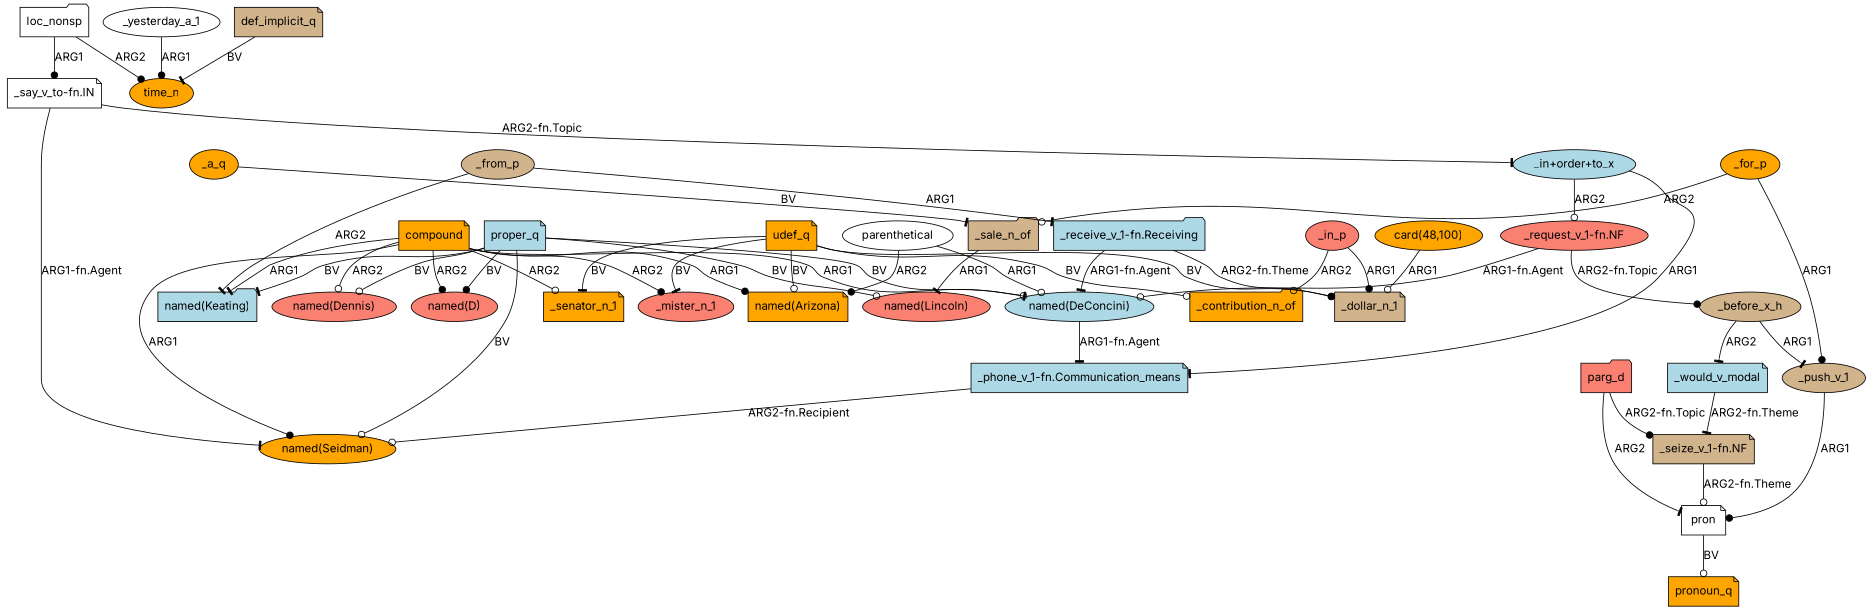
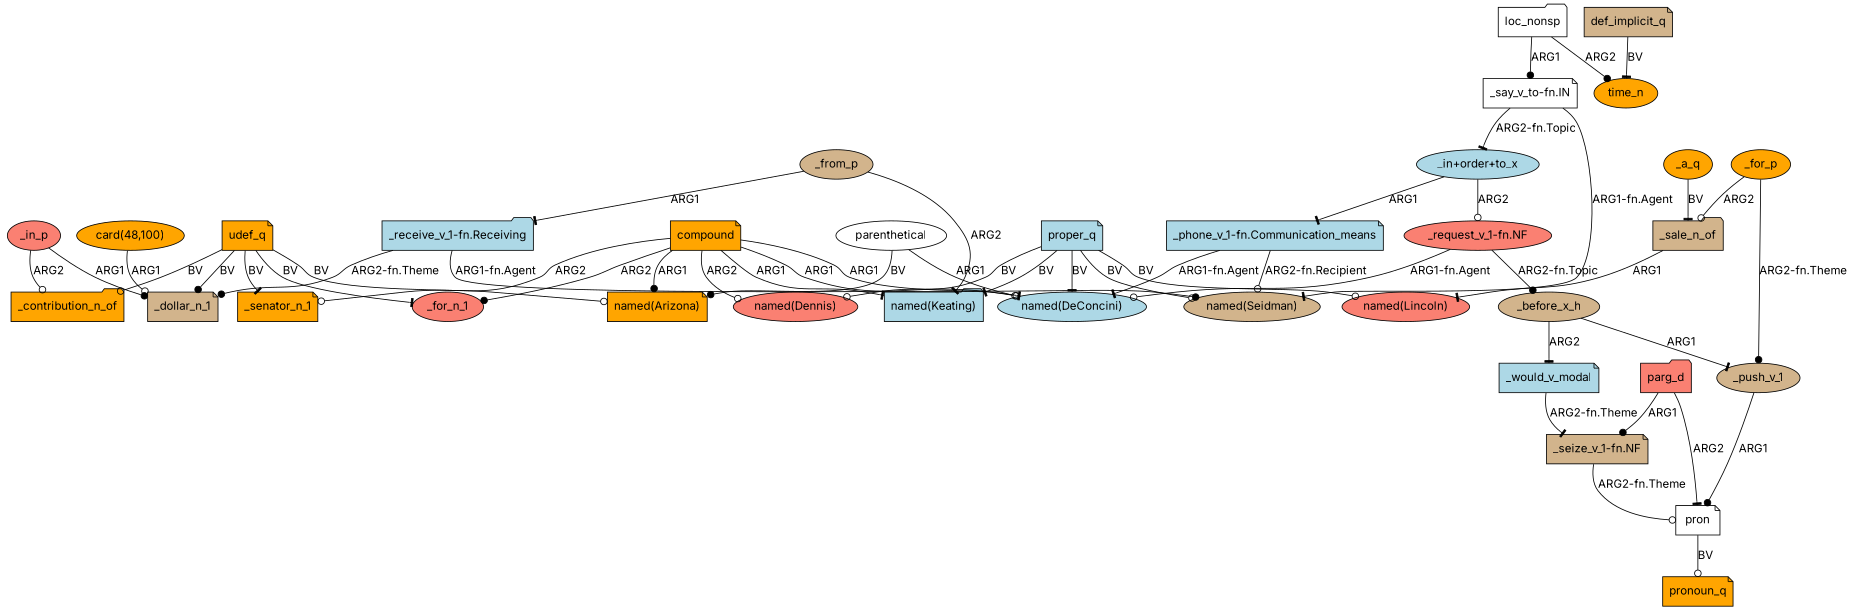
node "_yesterday_a_1": removed
edge "parenthetical" -> "named(Arizona)": label "ARG2" -> "BV"
edge "_for_p" -> "_push_v_1": label "ARG1" -> "ARG2-fn.Theme"
node "named(D)": removed
node "_mister_n_1": label "_mister_n_1" -> "_for_n_1"
edge "named(DeConcini)" -> "_phone_v_1-fn.Communication_means": reversed
edge "parg_d" -> "_seize_v_1-fn.NF": label "ARG2-fn.Topic" -> "ARG1"
node "named(Seidman)": fillcolor orange -> tan
